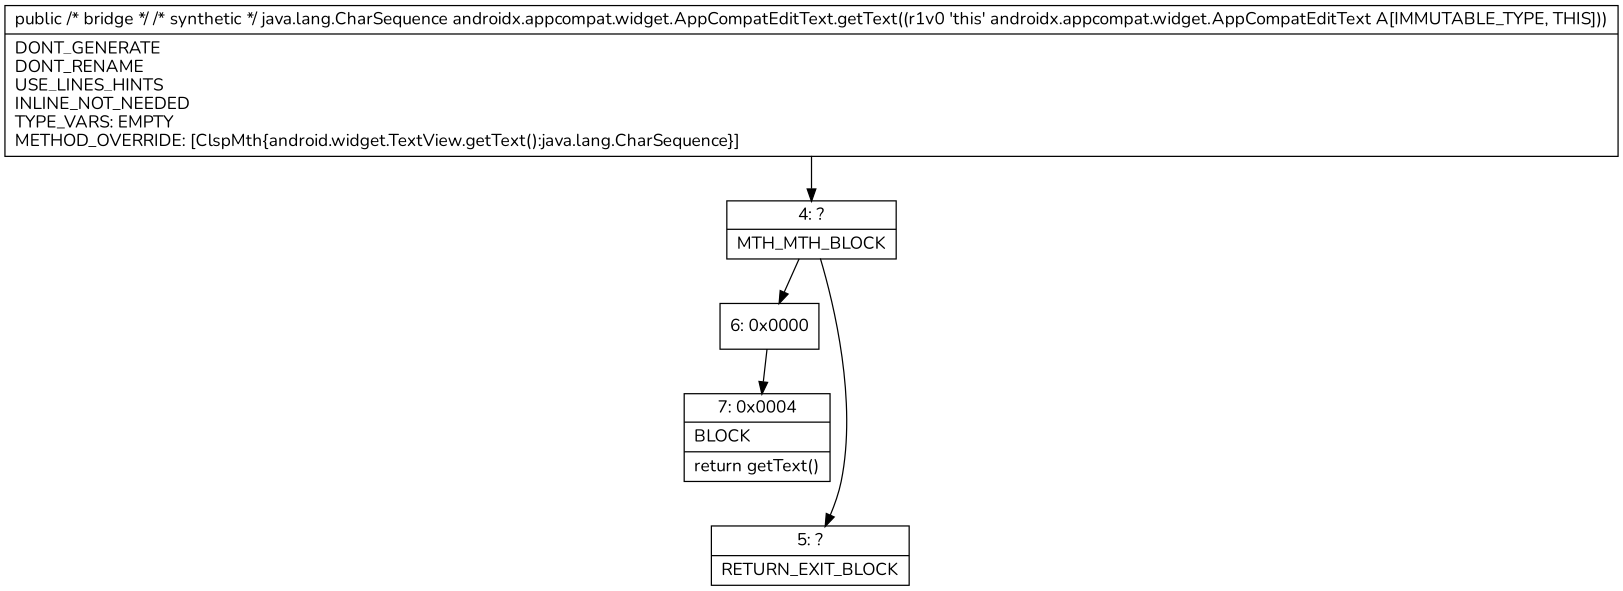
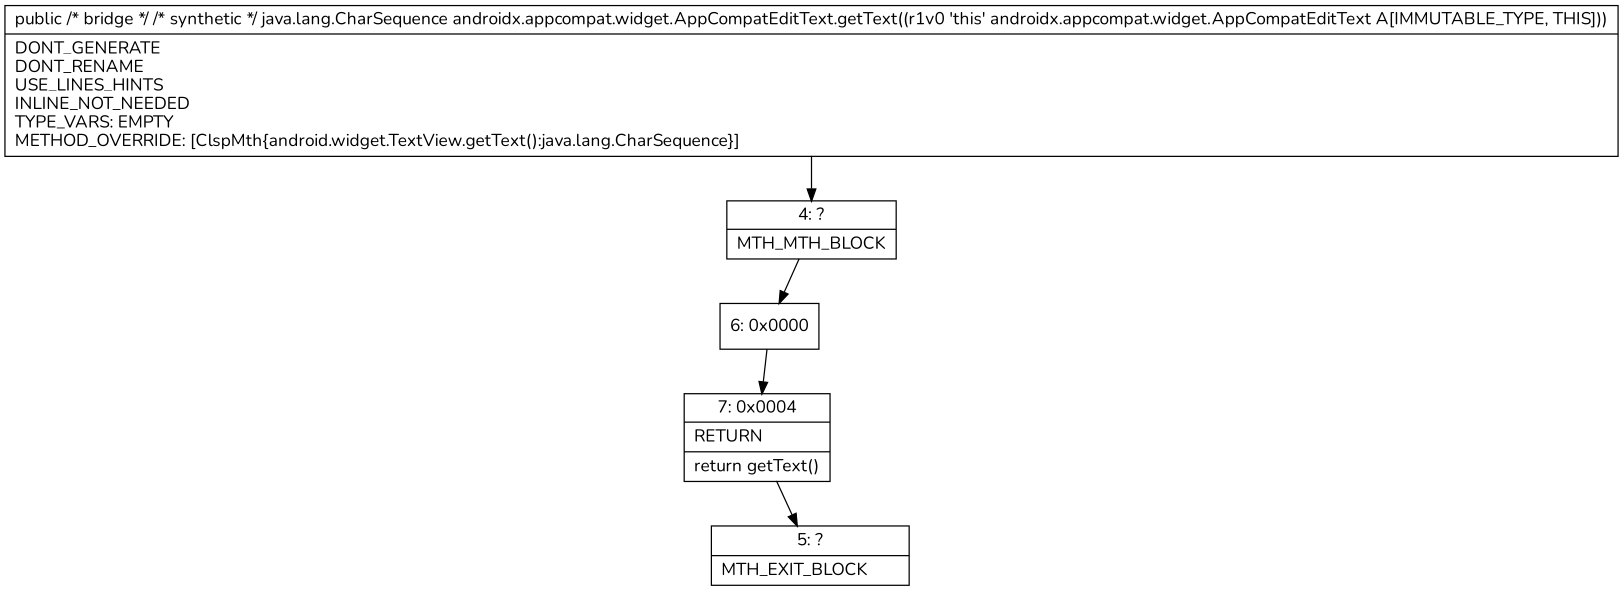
edge "4: ?" -> "5: ?": now "7: 0x0004" -> "5: ?"
node "7: 0x0004": text "BLOCK" -> "RETURN"
node "5: ?": text "RETURN_EXIT_BLOCK" -> "MTH_EXIT_BLOCK"
